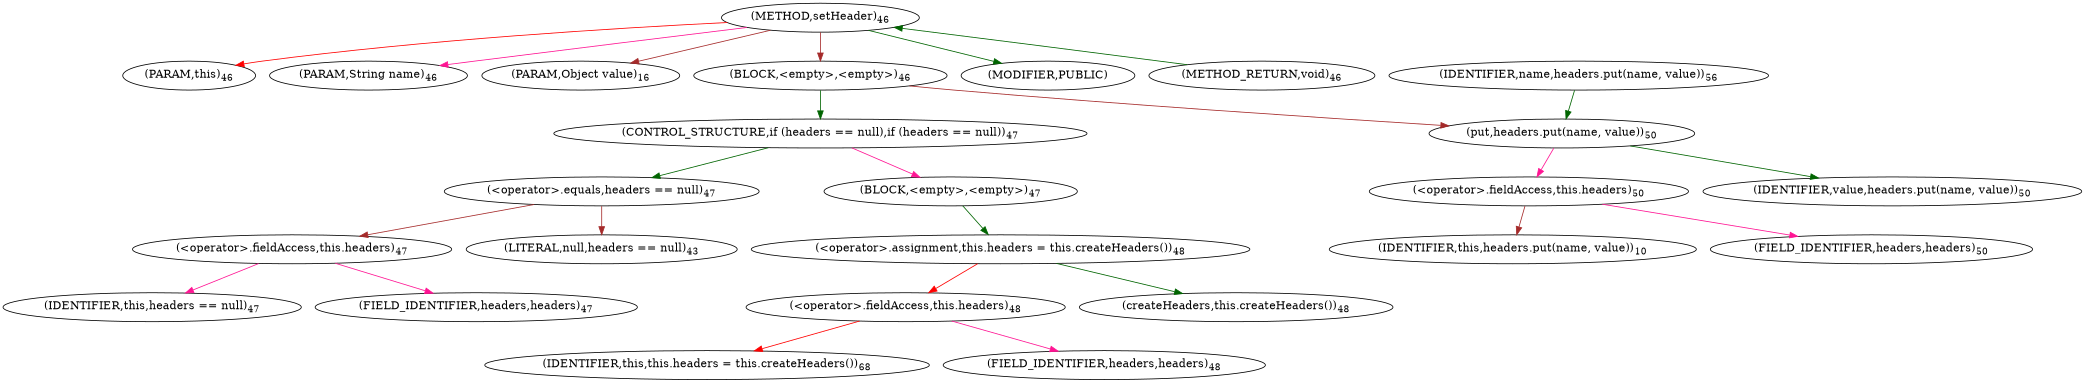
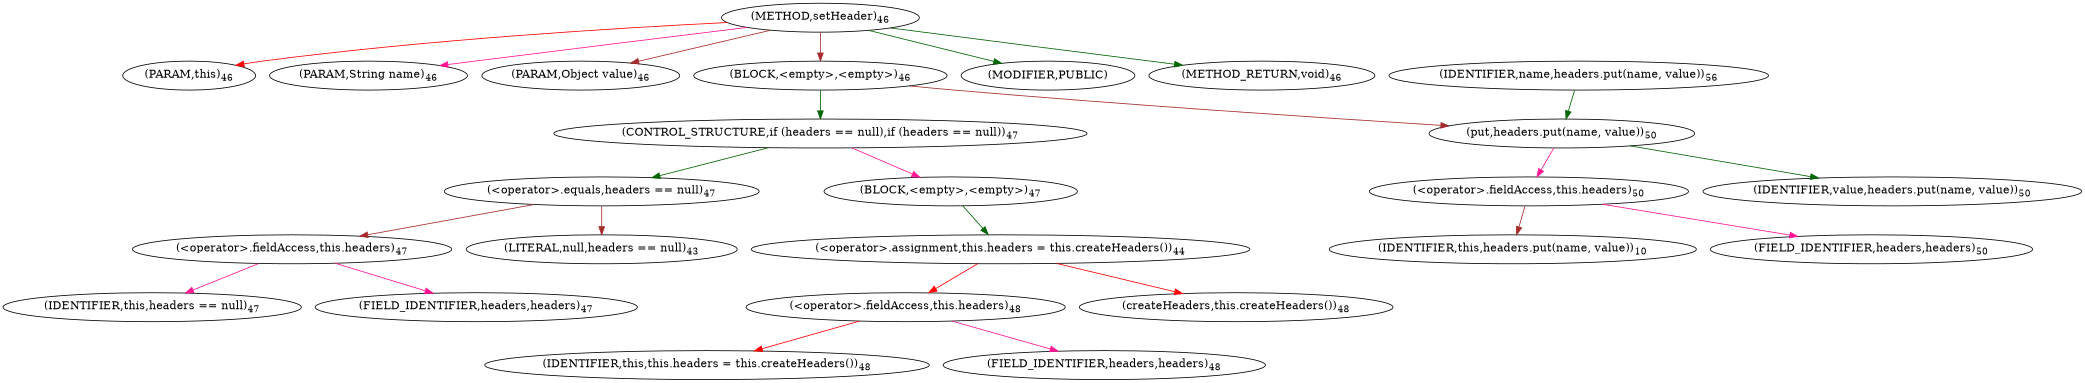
edge "(METHOD_RETURN,void)" -> "(METHOD,setHeader)": reversed
node "(PARAM,Object value)": text "16" -> "46"
node "(<operator>.assignment,this.headers = this.createHeaders())": text "48" -> "44"
edge "(<operator>.assignment,this.headers = this.createHeaders())" -> "(createHeaders,this.createHeaders())": color darkgreen -> red
node "(IDENTIFIER,this,this.headers = this.createHeaders())": text "68" -> "48"
